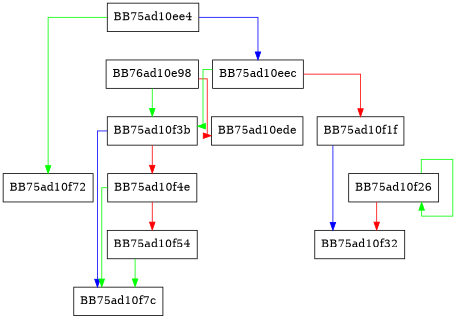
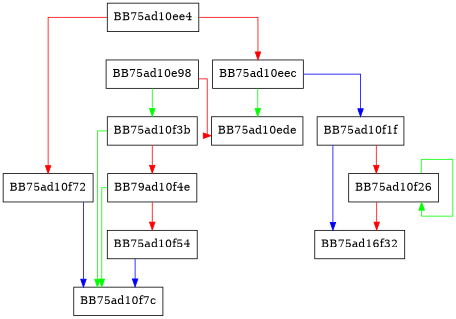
edge "BB75ad10ee4" -> "BB75ad10eec": color blue -> red
edge "BB75ad10ee4" -> "BB75ad10f72": color green -> red
node "BB76ad10e98": label "BB76ad10e98" -> "BB75ad10e98"
edge "BB75ad10eec" -> "BB75ad10f1f": color red -> blue
edge "BB75ad10eec" -> "BB75ad10f3b": now "BB75ad10eec" -> "BB75ad10ede"
edge "BB75ad10f1f" -> "BB75ad10f26": added
edge "BB75ad10f3b" -> "BB75ad10f7c": color blue -> green
node "BB75ad10f4e": label "BB75ad10f4e" -> "BB79ad10f4e"
edge "BB75ad10f72" -> "BB75ad10f7c": added
node "BB75ad10f32": label "BB75ad10f32" -> "BB75ad16f32"
edge "BB75ad10f54" -> "BB75ad10f7c": color green -> blue
